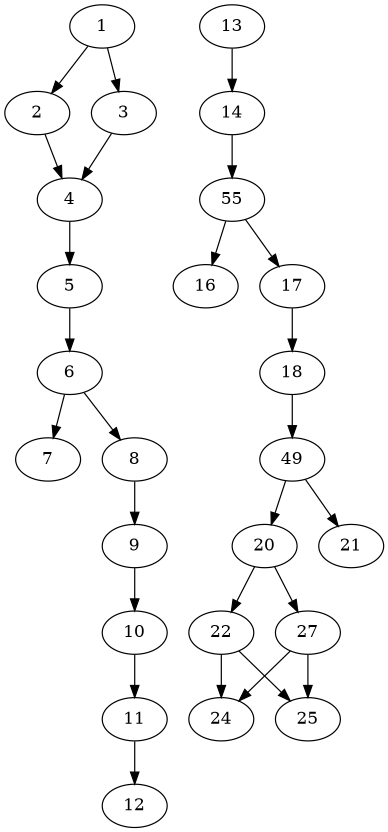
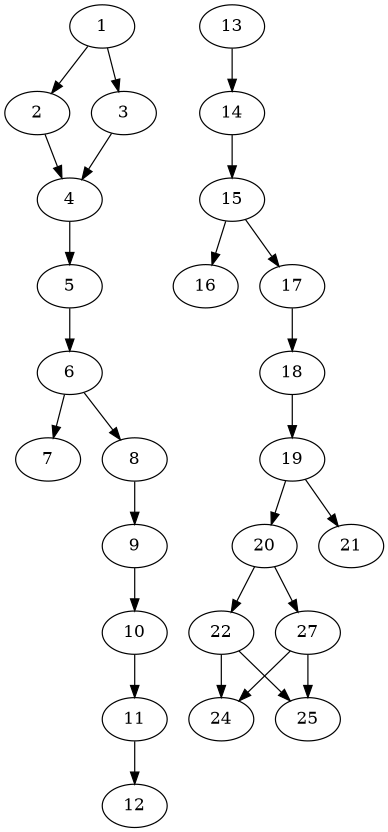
node "55": label "55" -> "15"
node "49": label "49" -> "19"
